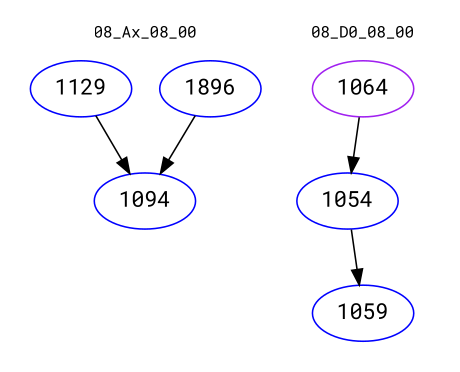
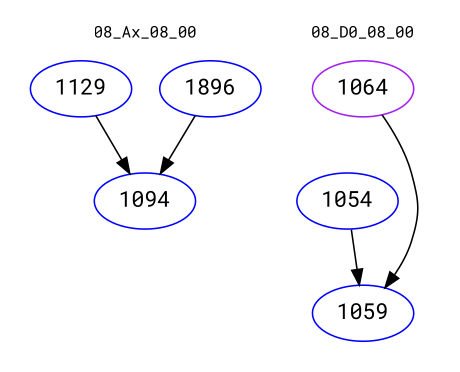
edge "1064" -> "1054": now "1064" -> "1059"
